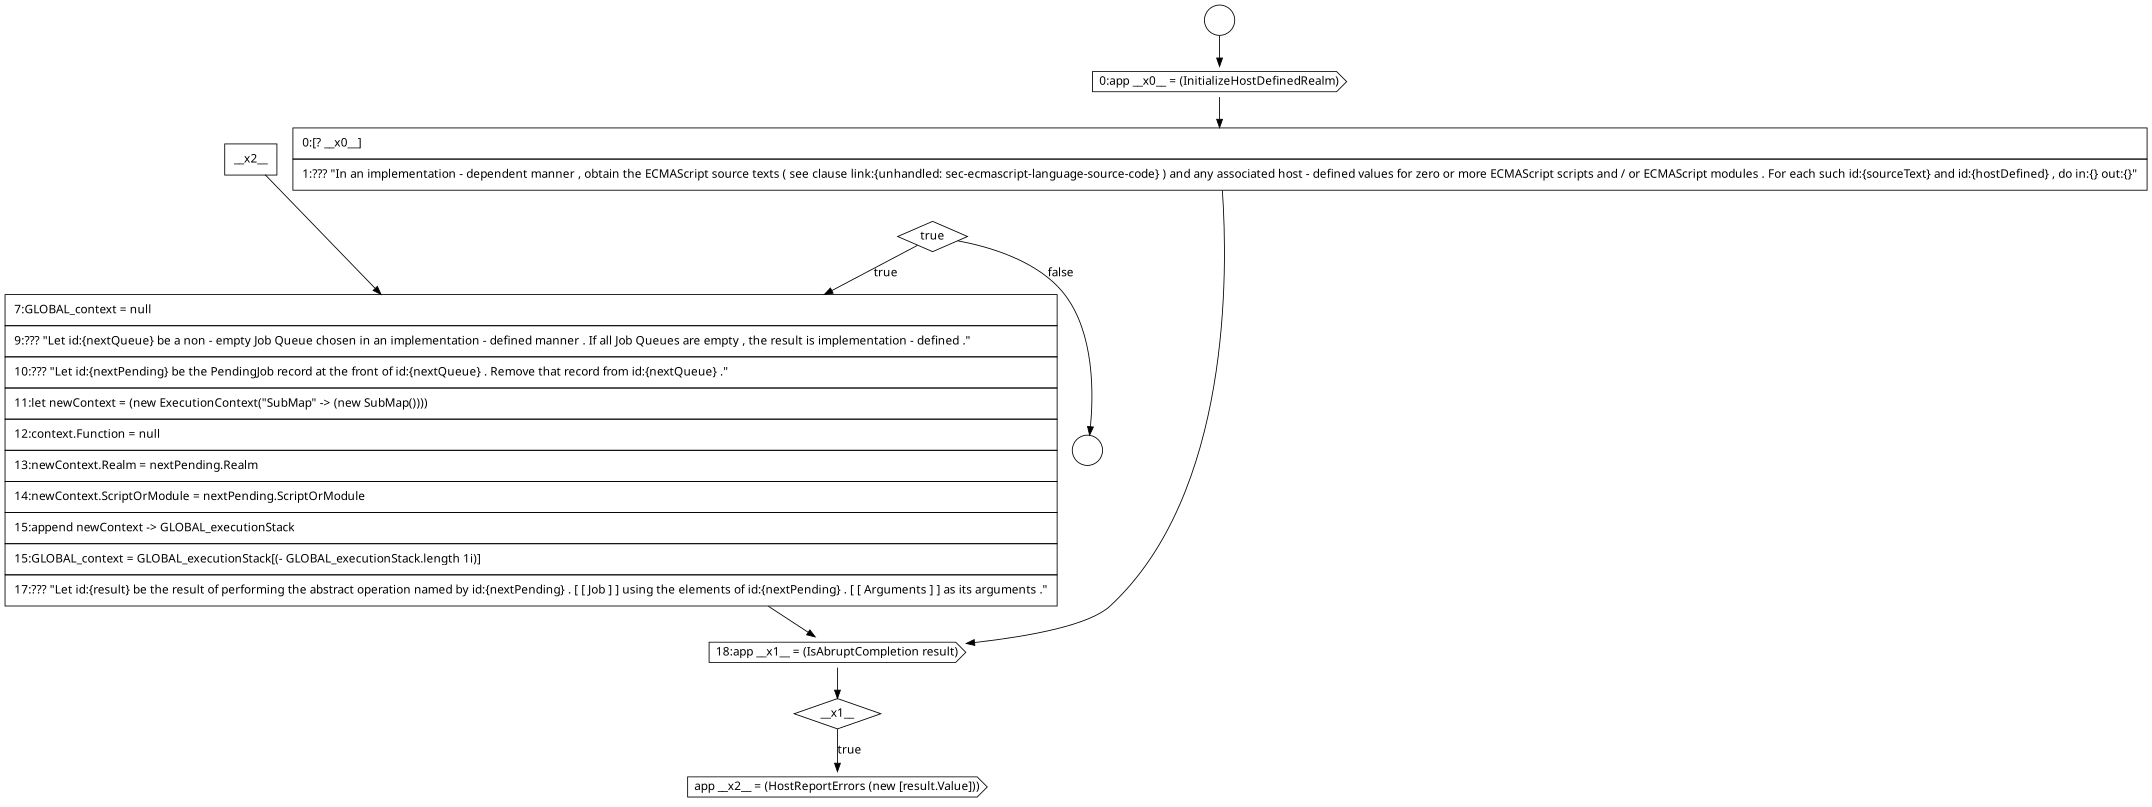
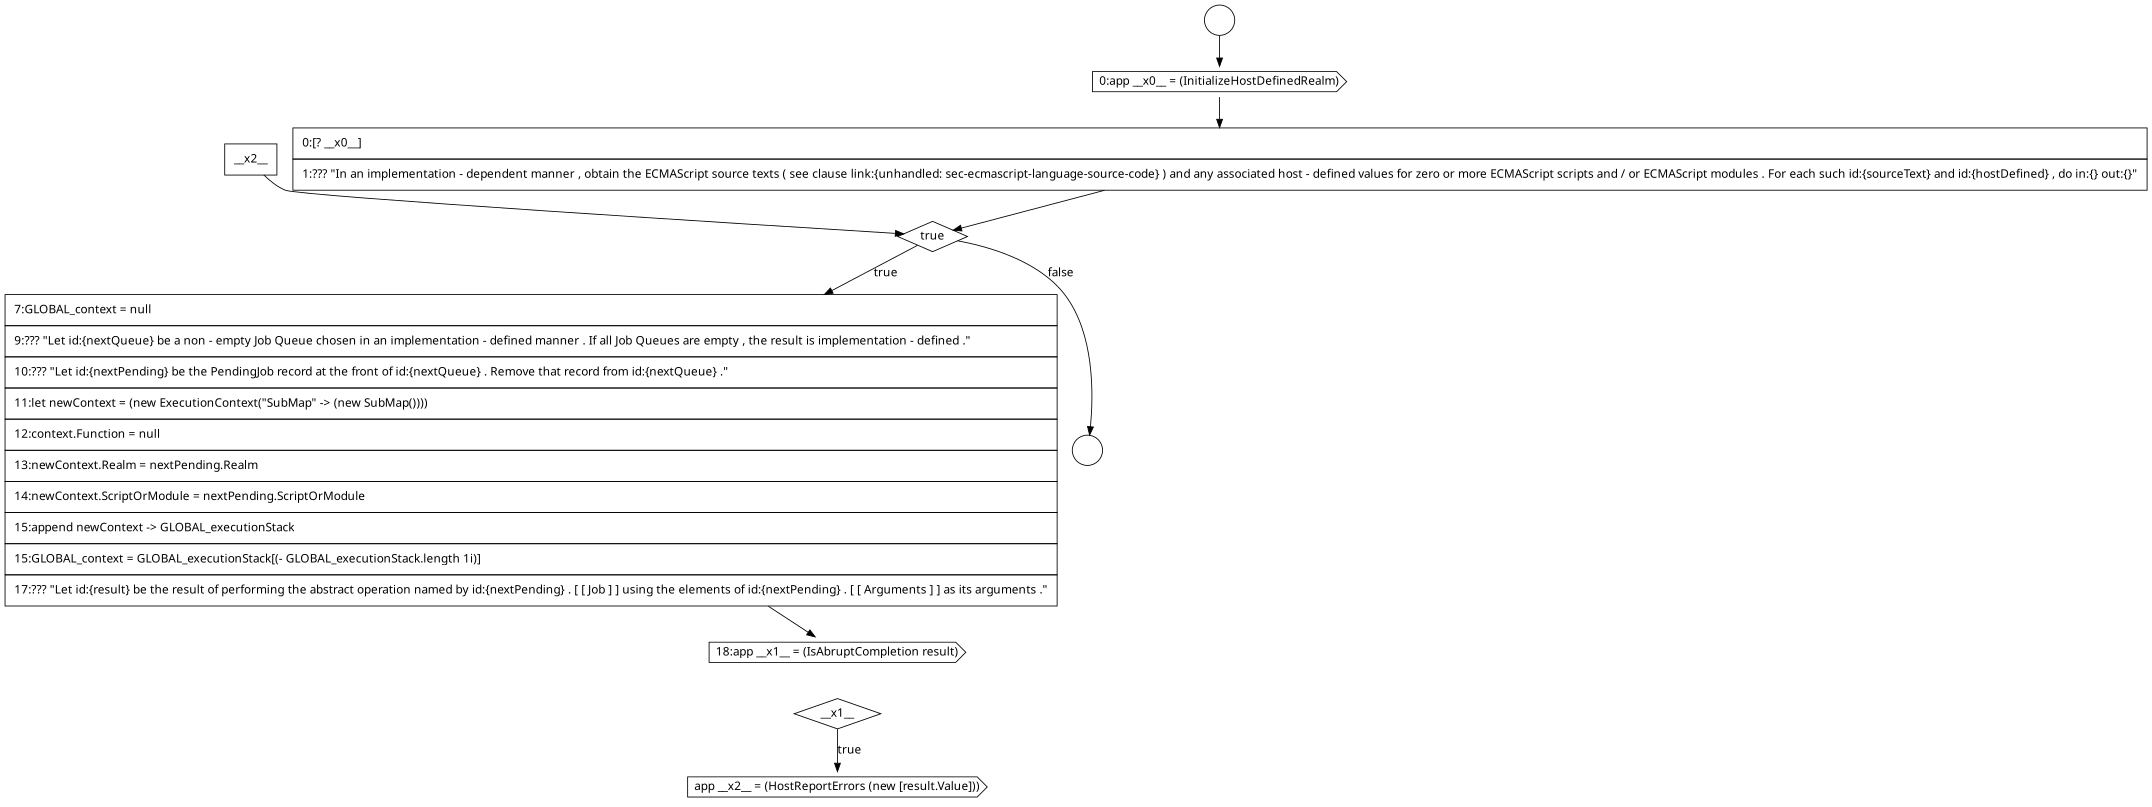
edge "__x2__" -> "7:GLOBAL_context = null": now "__x2__" -> "true"
edge "0:[? __x0__]" -> "18:app __x1__ = (IsAbruptCompletion result)": now "0:[? __x0__]" -> "true"
edge "18:app __x1__ = (IsAbruptCompletion result)" -> "__x1__": removed
